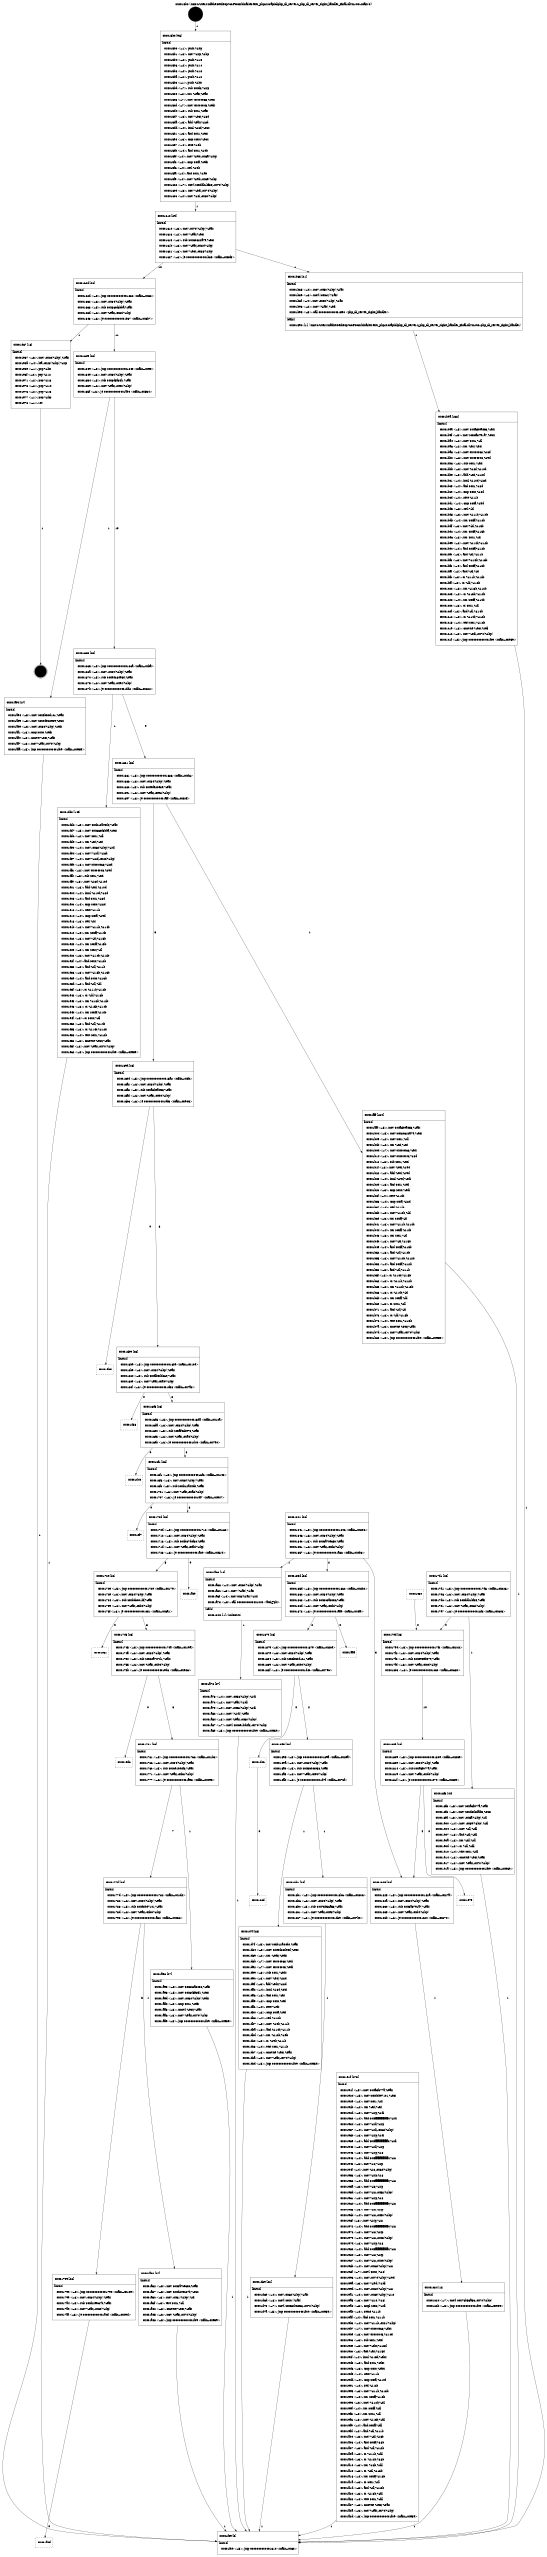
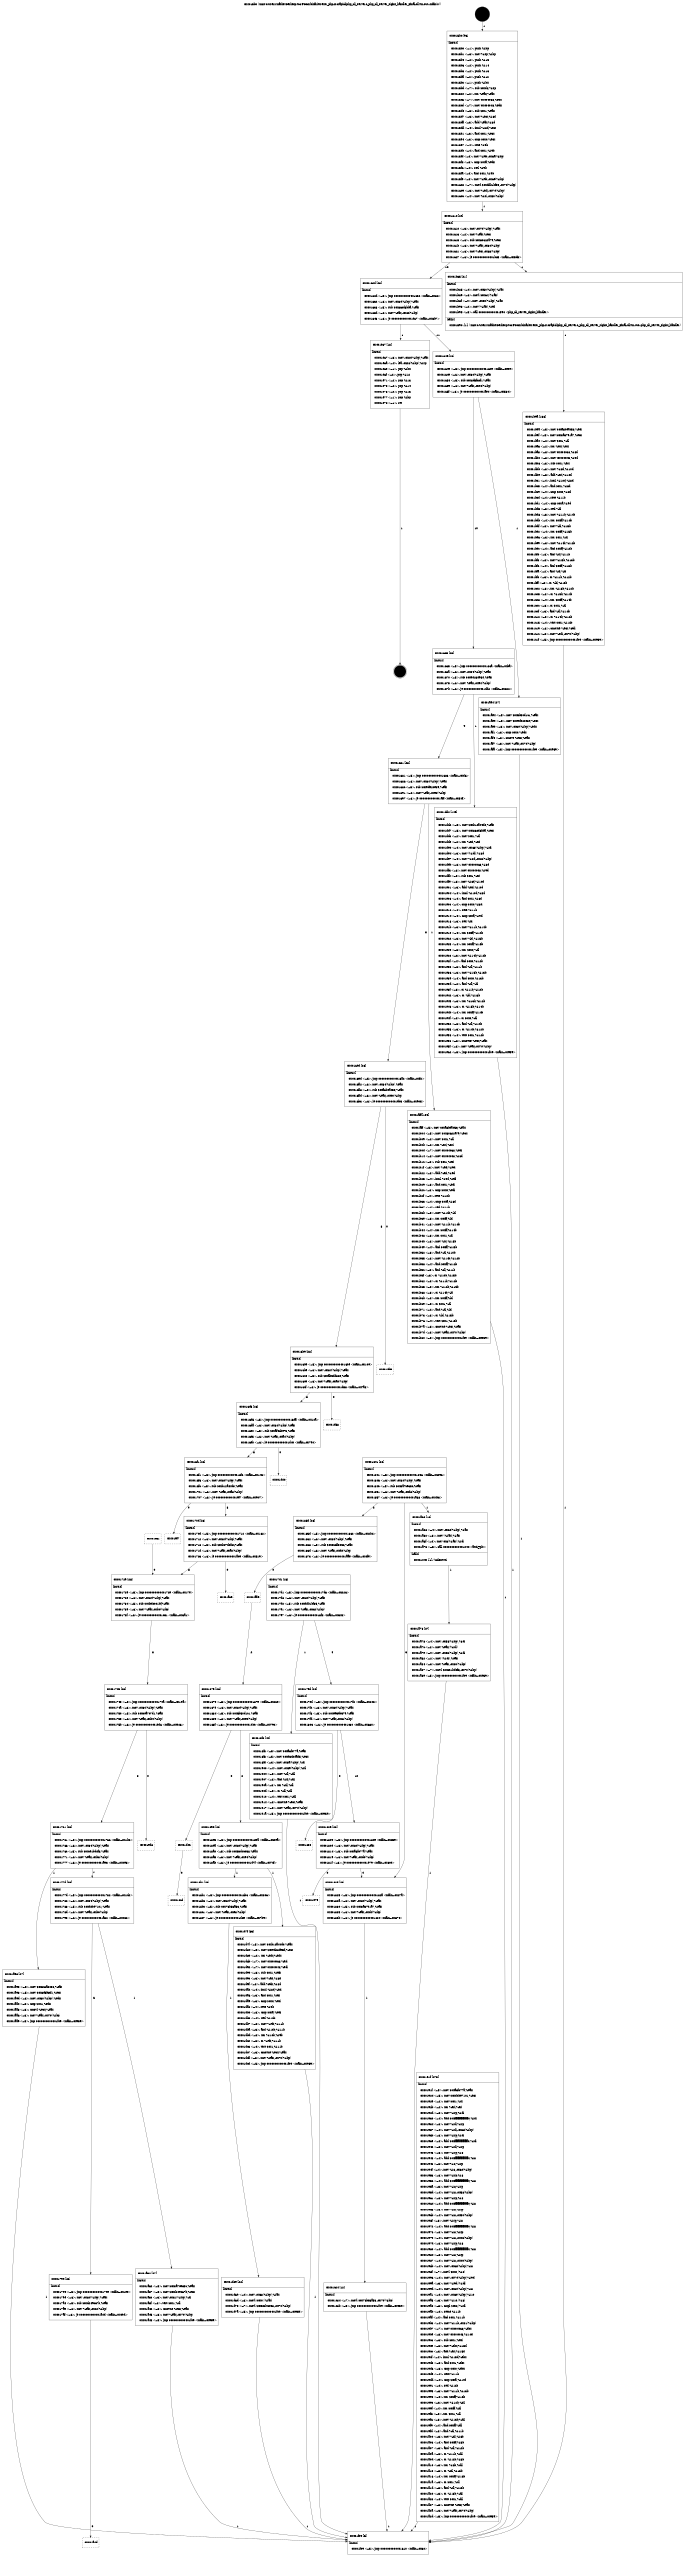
edge "0x401c30" -> "0x4017ed [28]": reversed
edge "0x40185d [28]" -> "0x401879 [28]": now "0x401aae" -> "0x401879 [28]"
edge "0x401729 [28]" -> "0x401c51": reversed
